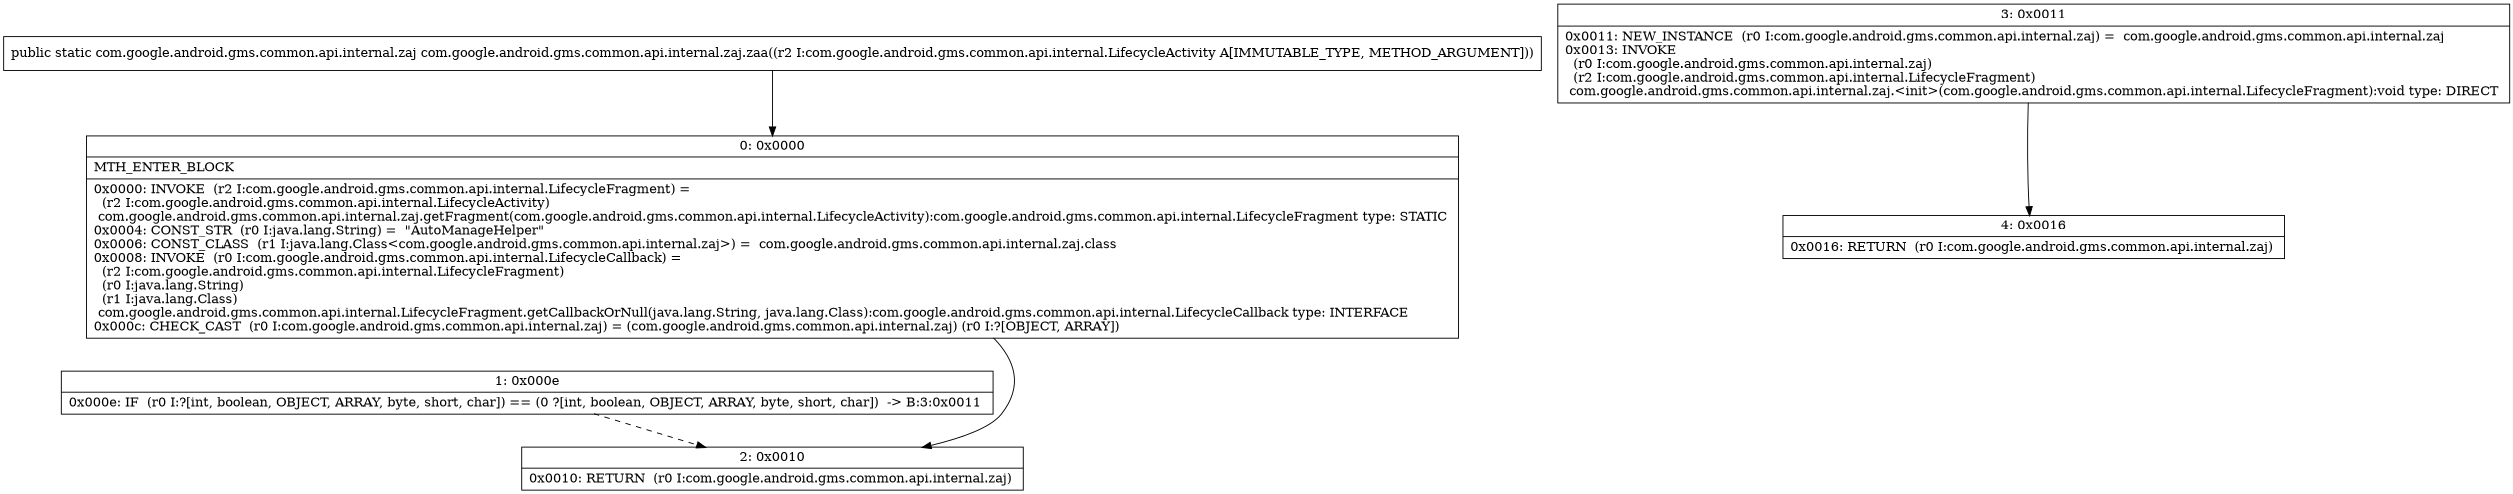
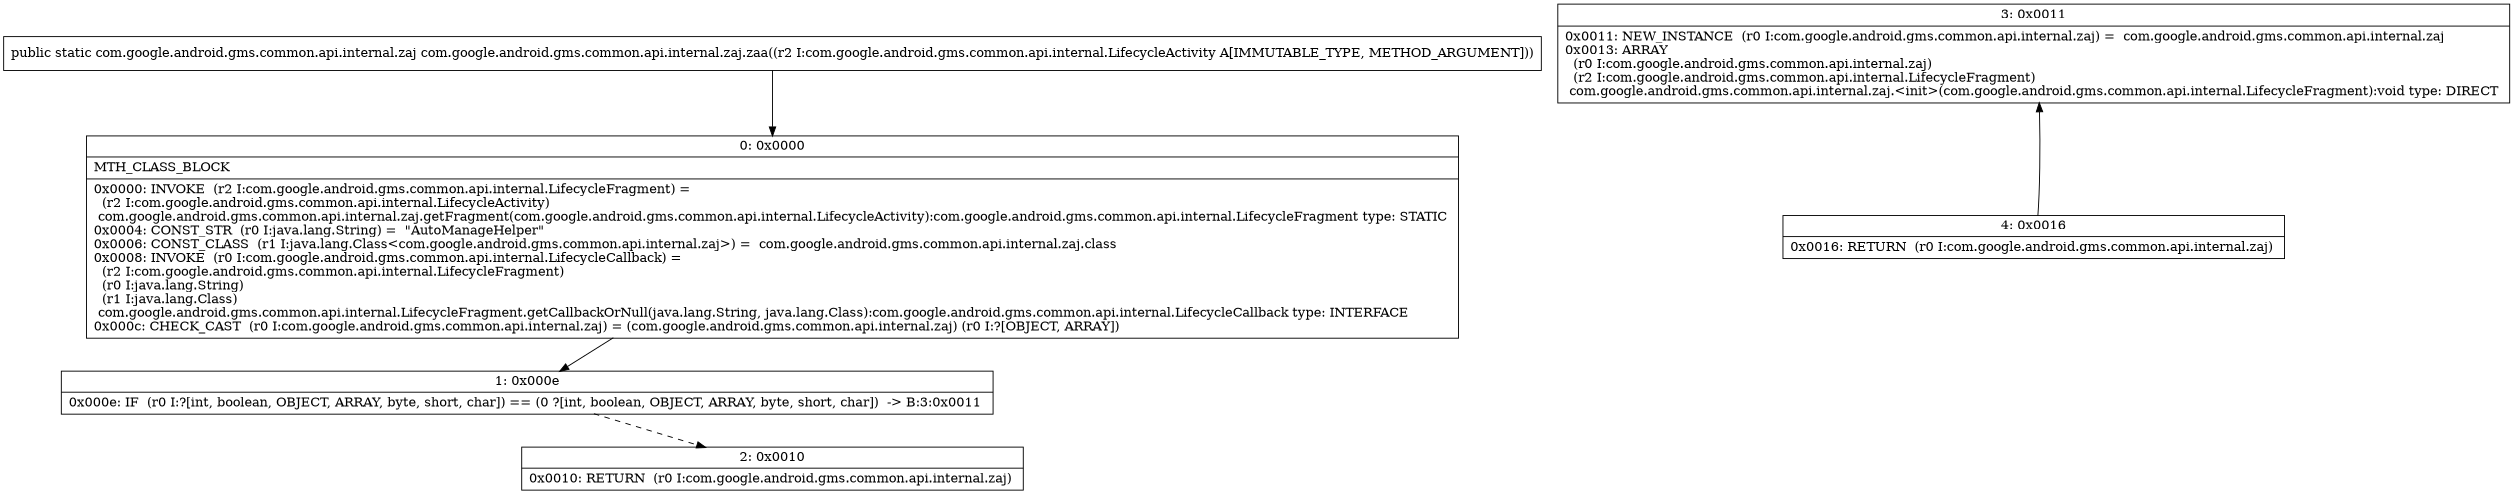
node "3: 0x0011": text "0x0013: INVOKE" -> "0x0013: ARRAY"
edge "3: 0x0011" -> "4: 0x0016": reversed
node "0: 0x0000": text "MTH_ENTER_BLOCK" -> "MTH_CLASS_BLOCK"
edge "0: 0x0000" -> "2: 0x0010": now "0: 0x0000" -> "1: 0x000e"
